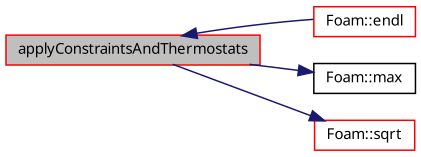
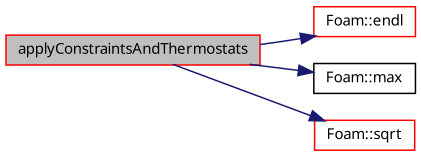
edge "Foam::endl" -> "applyConstraintsAndThermostats": reversed
